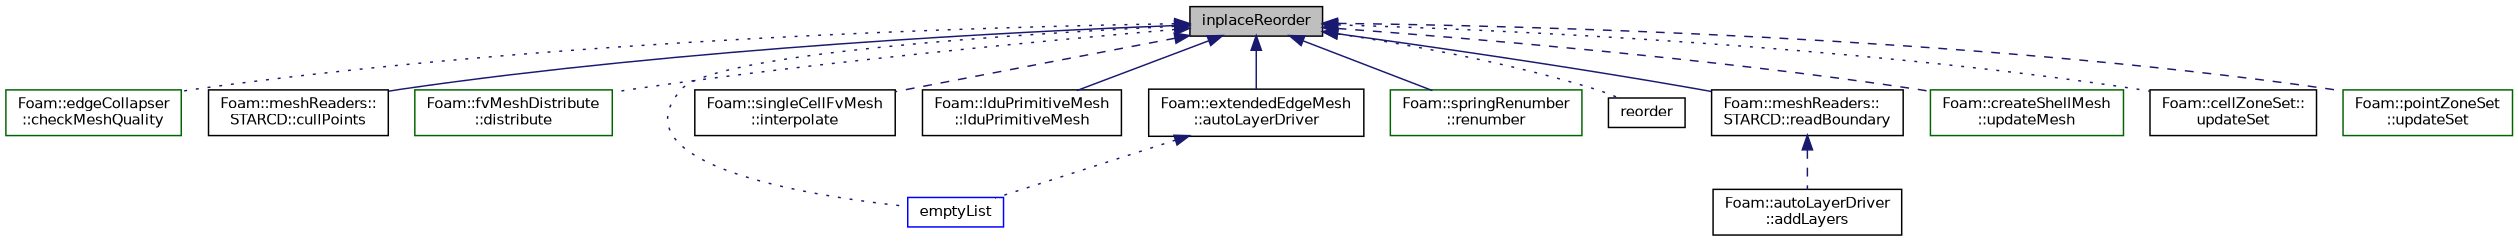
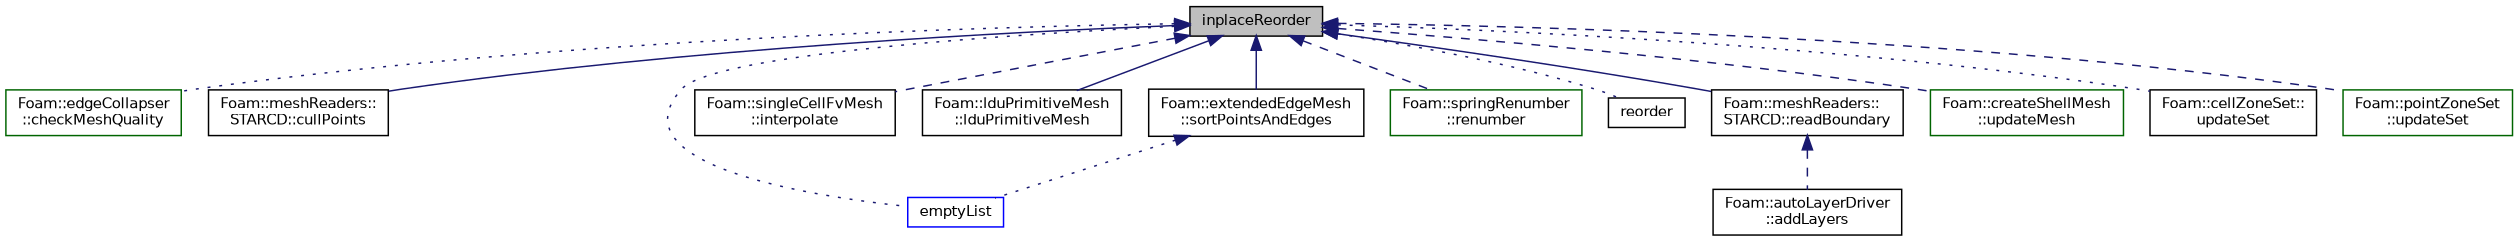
edge "Foam::springRenumber ::renumber" -> "inplaceReorder": style solid -> dashed
node "Foam::fvMeshDistribute ::distribute": removed
node "Foam::extendedEdgeMesh ::autoLayerDriver": label "Foam::extendedEdgeMesh ::autoLayerDriver" -> "Foam::extendedEdgeMesh ::sortPointsAndEdges"
